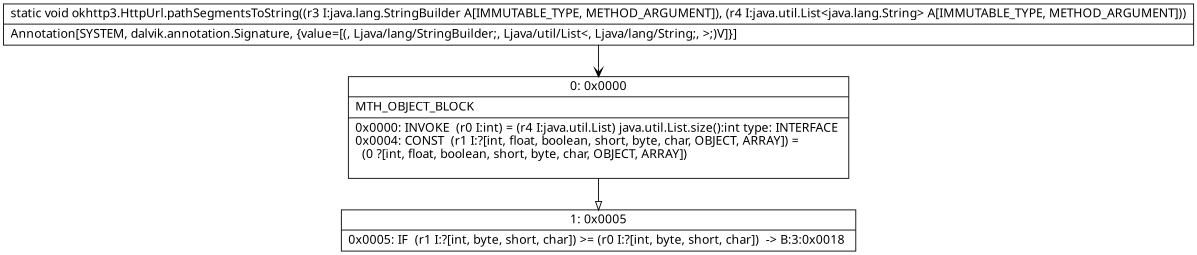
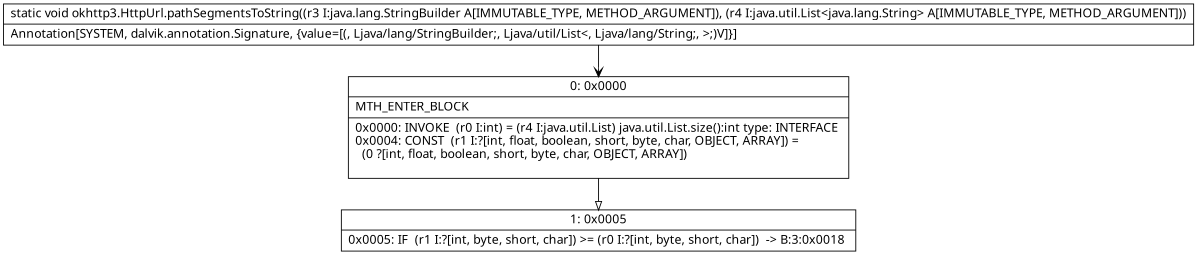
node "0: 0x0000": text "MTH_OBJECT_BLOCK" -> "MTH_ENTER_BLOCK"
